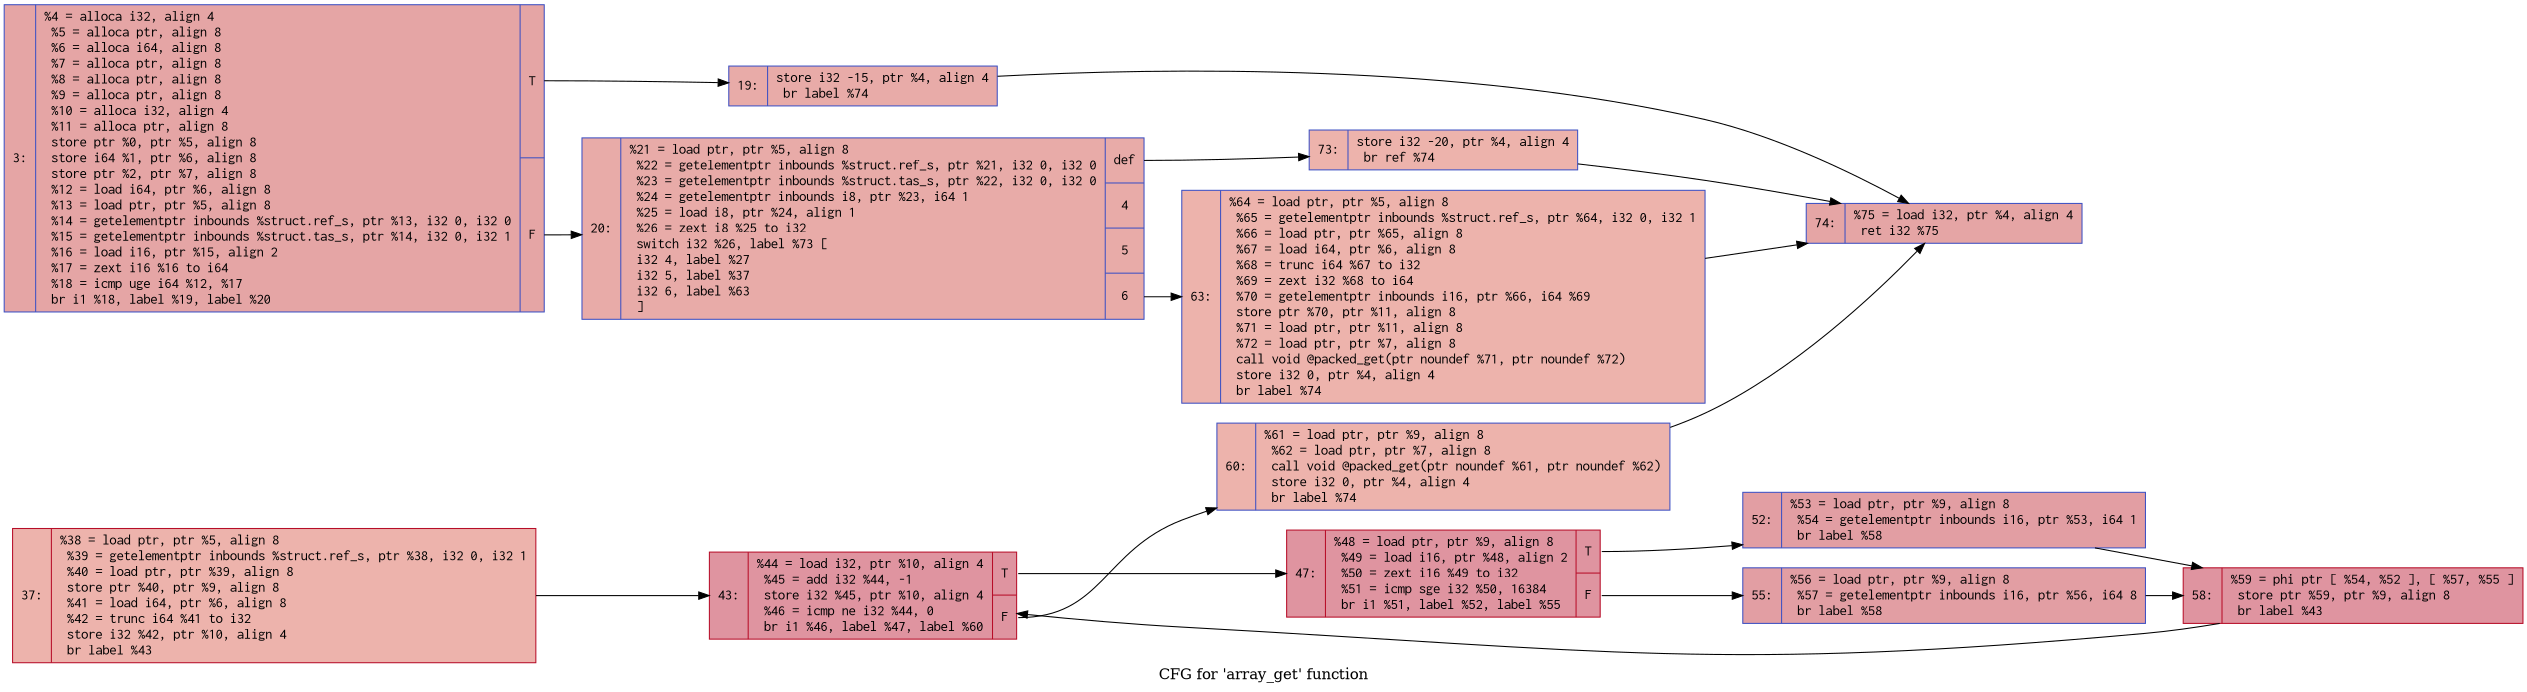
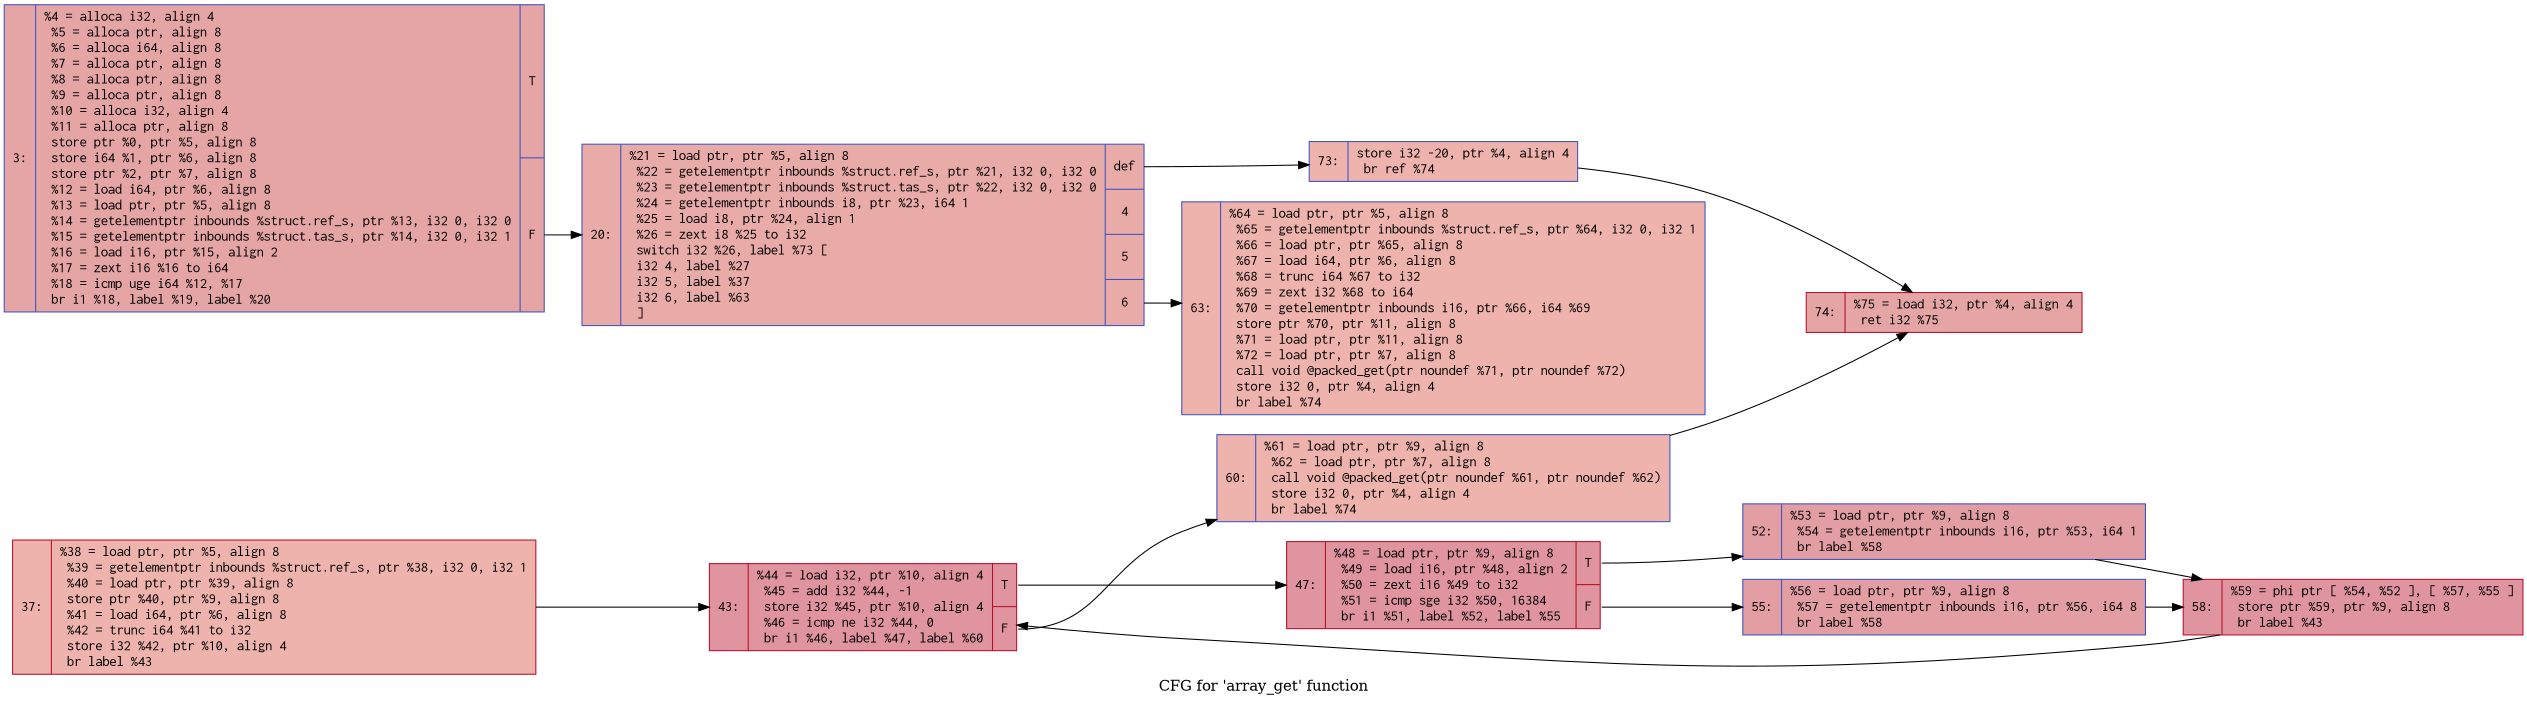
node "19:": removed
node "74:": color #3d50c3ff -> #b70d28ff
edge "63:" -> "74:": removed
